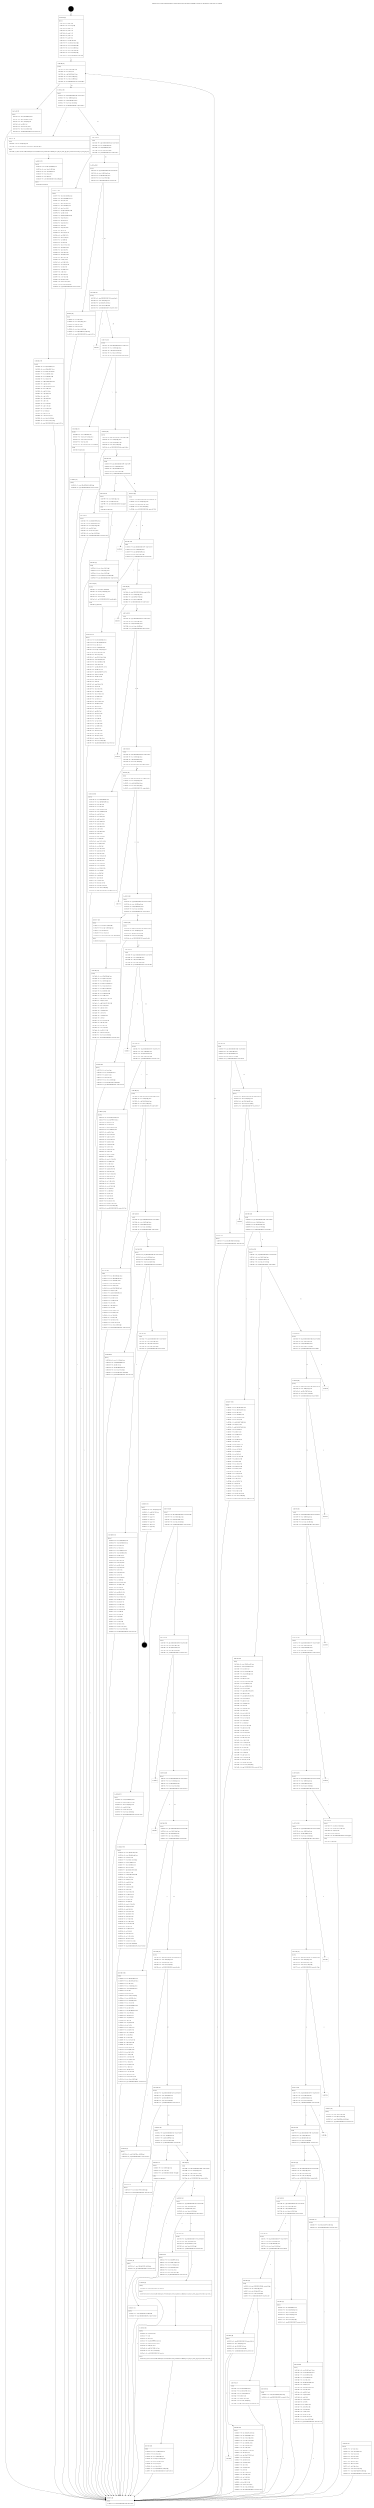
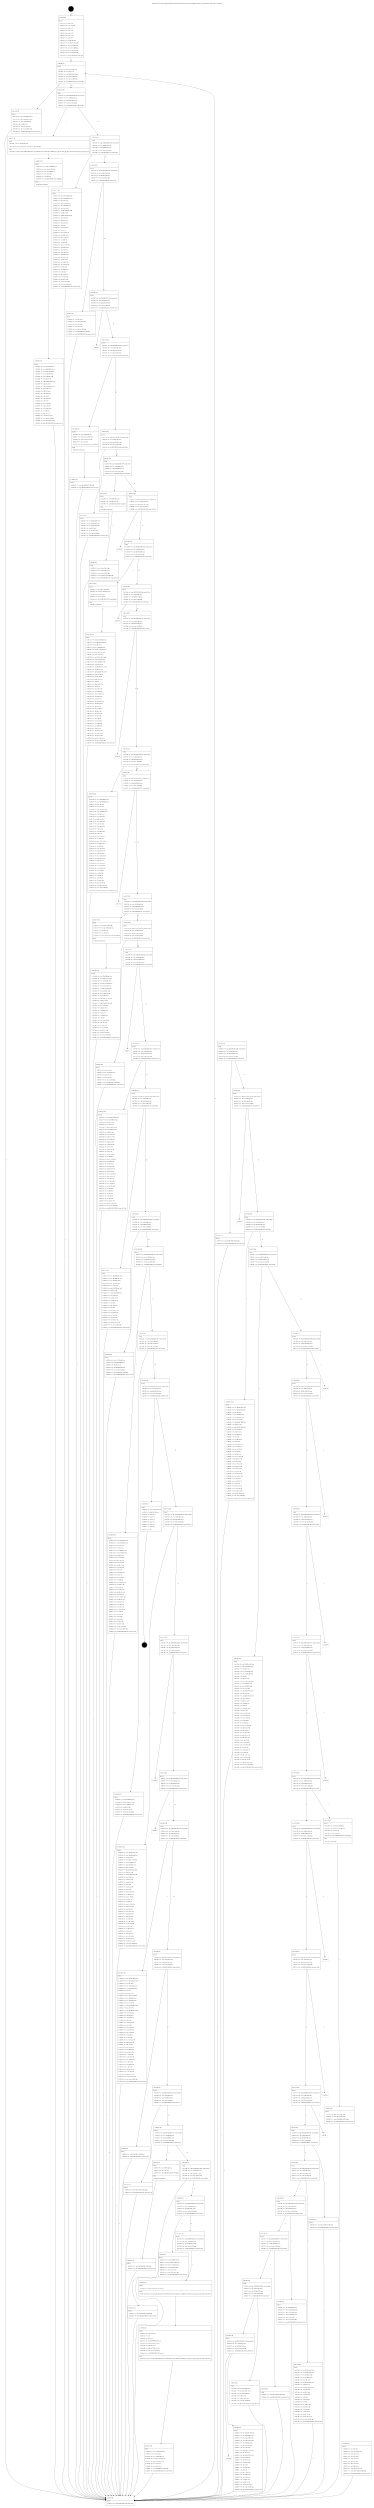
node "0x4014f8 [28]": added
